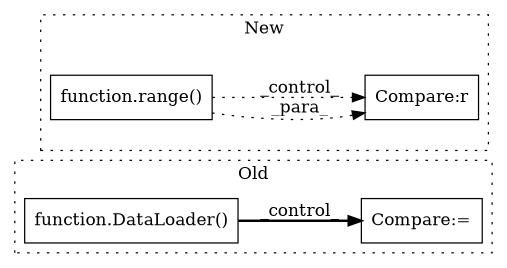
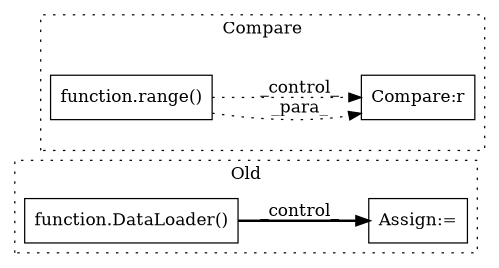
cluster "New": label "New" -> "Compare"
node "Compare:=": label "Compare:=" -> "Assign:="
